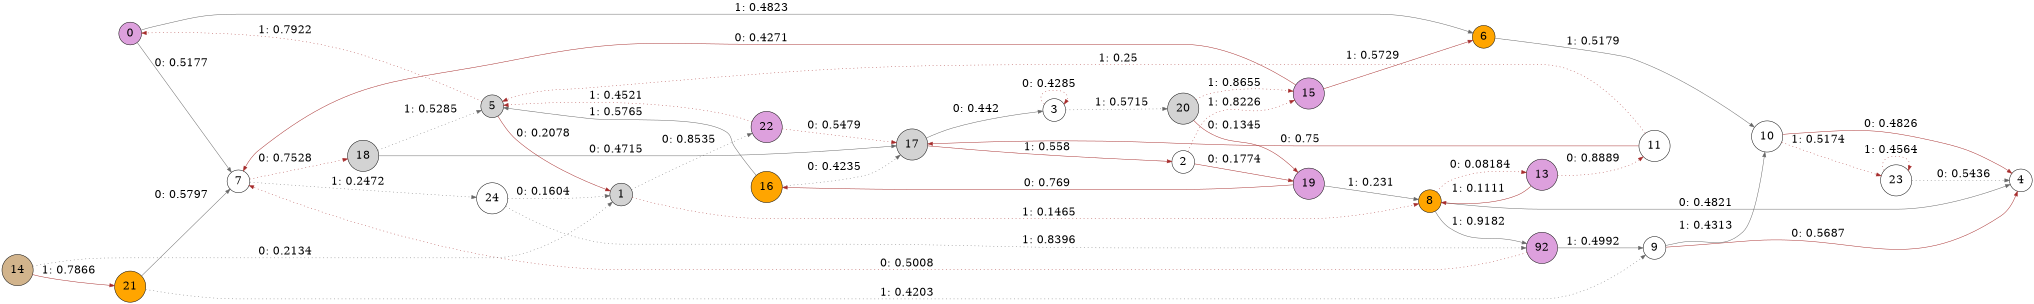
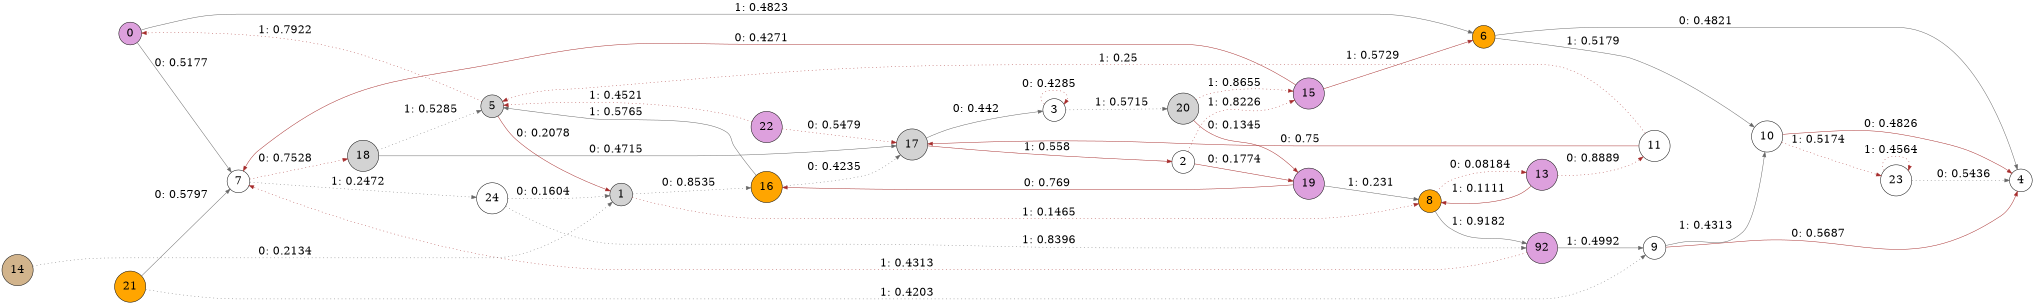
edge "1" -> "22": now "1" -> "16"
edge "8" -> "4": now "6" -> "4"
edge "92" -> "7": label "0: 0.5008   " -> "1: 0.4313   "
edge "14" -> "21": removed, label "1: 0.7866"
